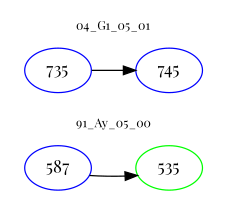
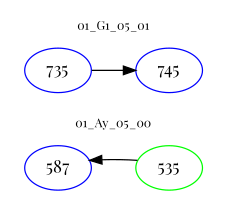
cluster "04_G1_05_01": label "04_G1_05_01" -> "01_G1_05_01"
cluster "91_Ay_05_00": label "91_Ay_05_00" -> "01_Ay_05_00"
edge "587" -> "535": reversed
